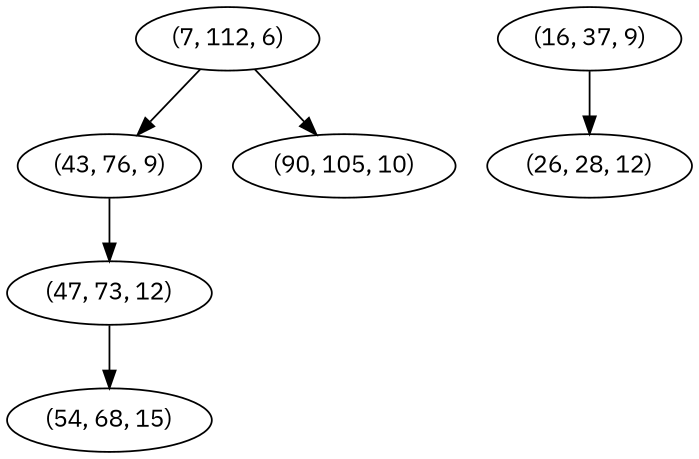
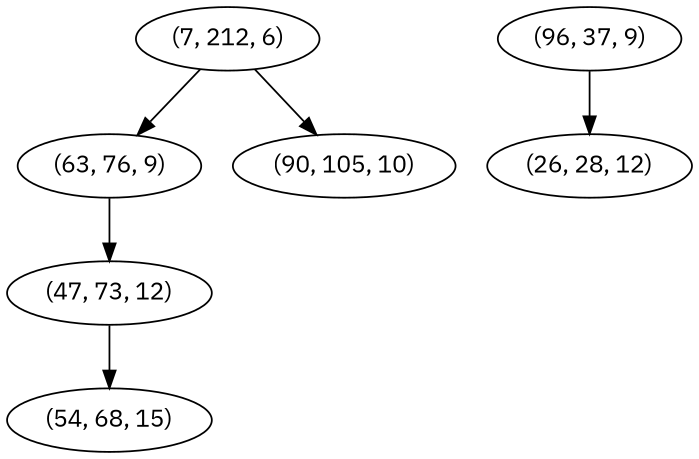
node "(7, 112, 6)": label "(7, 112, 6)" -> "(7, 212, 6)"
node "(16, 37, 9)": label "(16, 37, 9)" -> "(96, 37, 9)"
node "(43, 76, 9)": label "(43, 76, 9)" -> "(63, 76, 9)"
